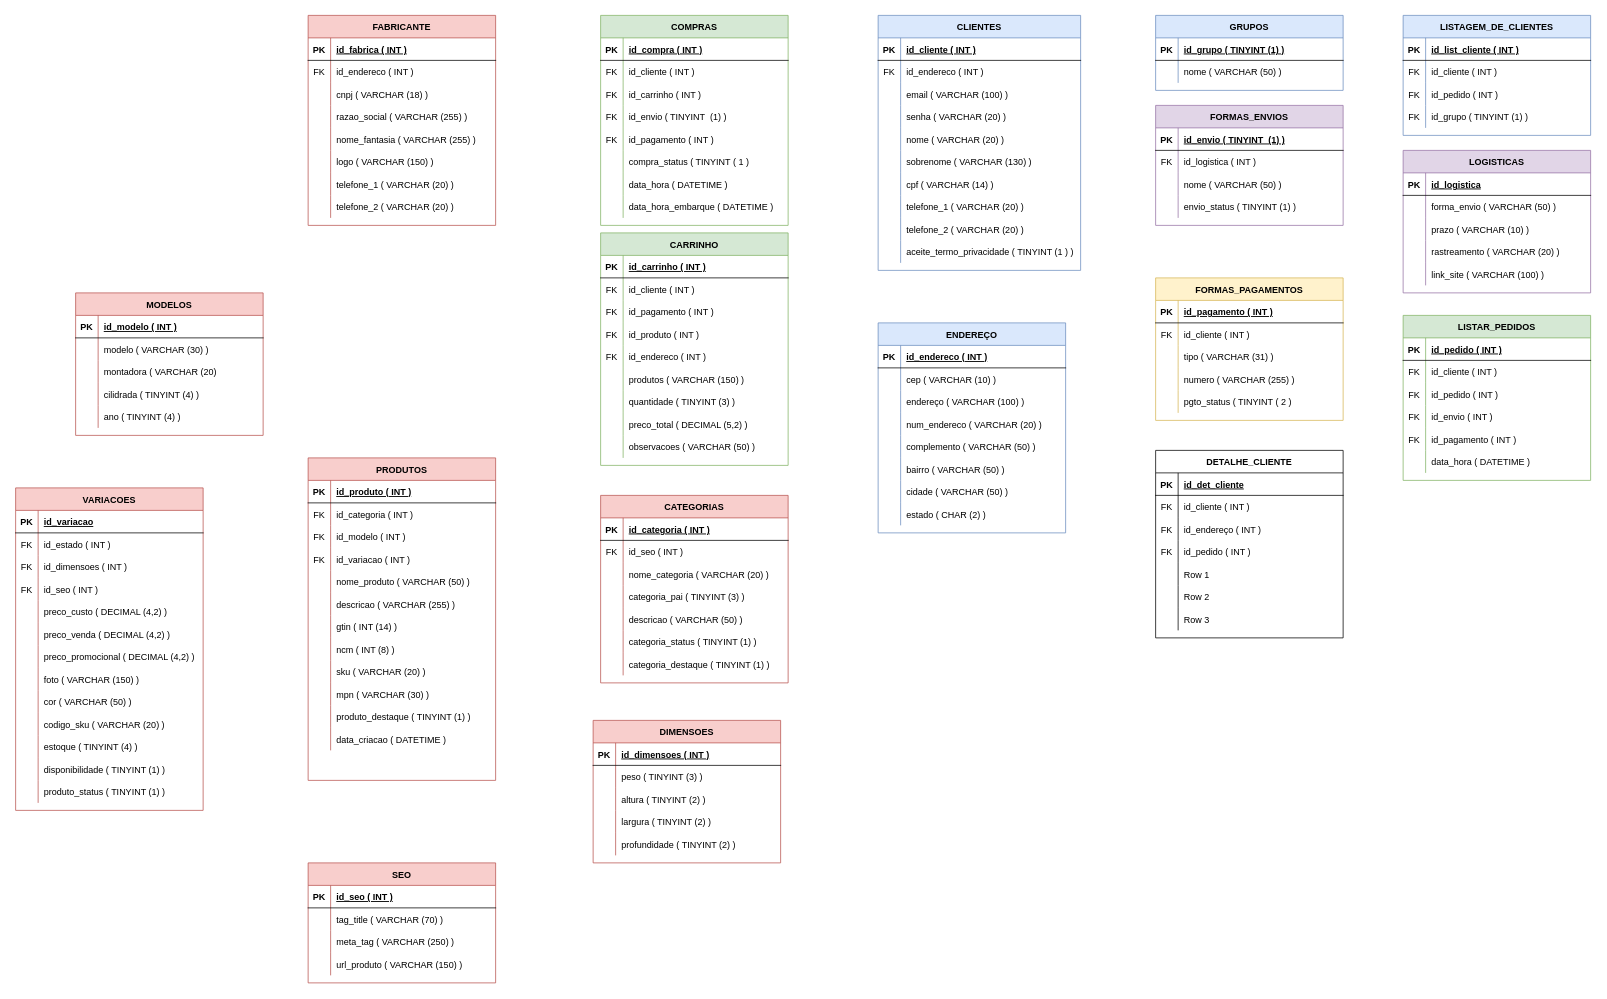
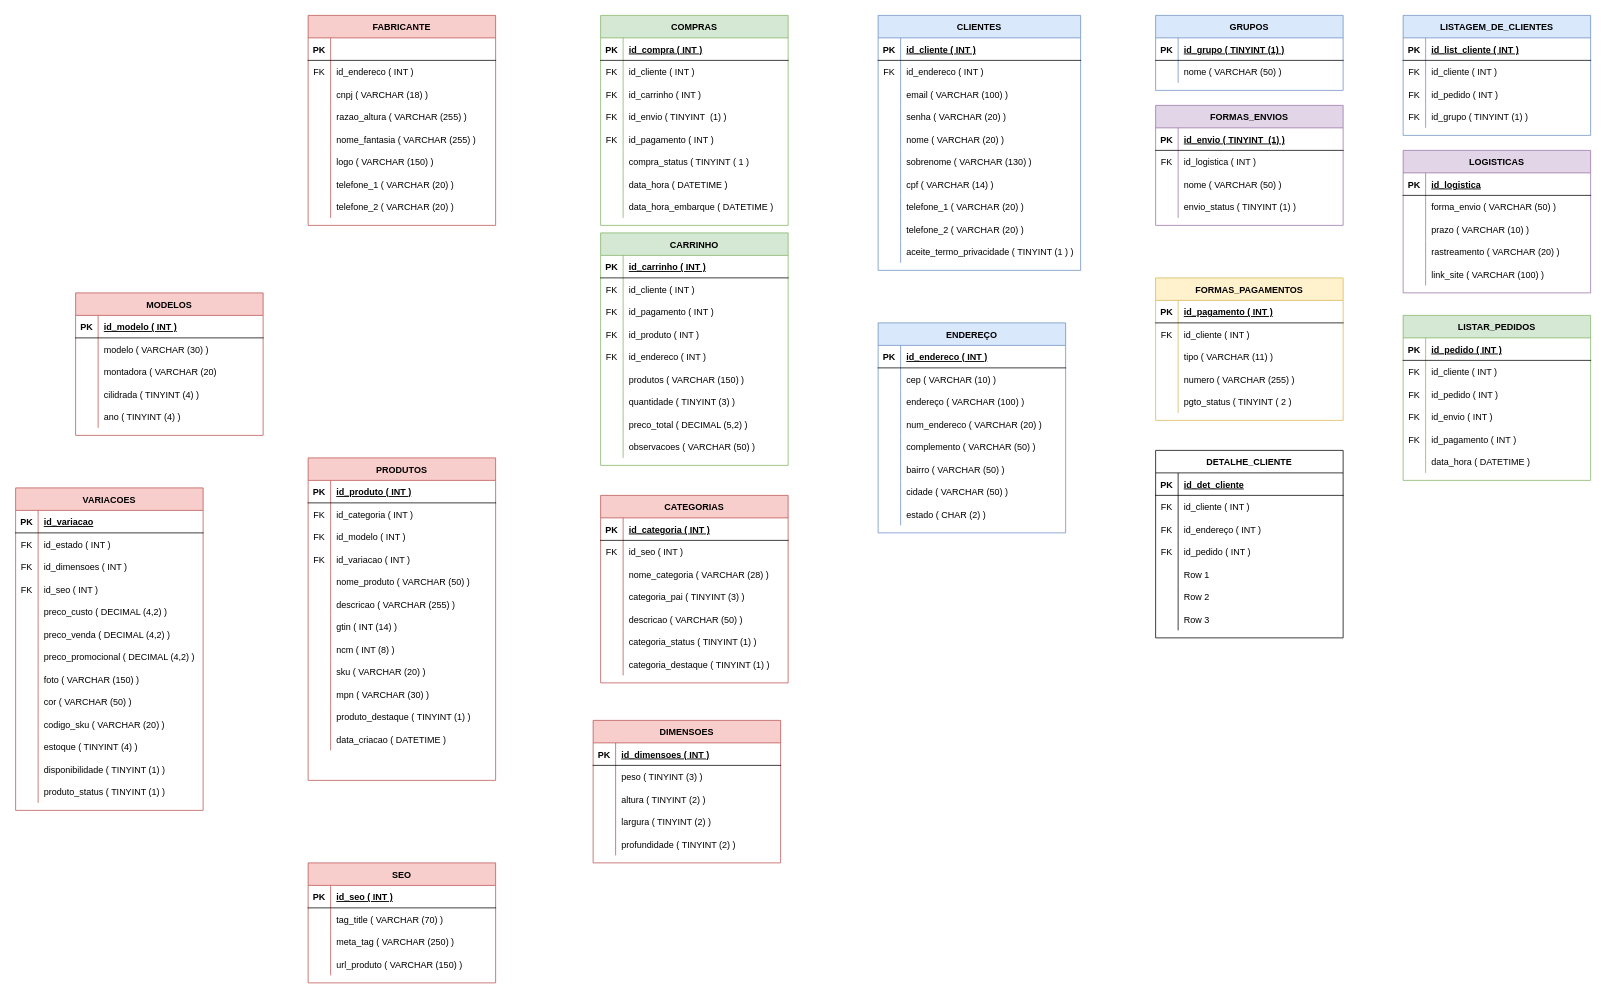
node "id_fabrica ( INT )": removed
node "razao_social ( VARCHAR (255) )": label "razao_social ( VARCHAR (255) )" -> "razao_altura ( VARCHAR (255) )"
node "tipo ( VARCHAR (31) )": label "tipo ( VARCHAR (31) )" -> "tipo ( VARCHAR (11) )"
node "nome_categoria ( VARCHAR (20) )": label "nome_categoria ( VARCHAR (20) )" -> "nome_categoria ( VARCHAR (28) )"
